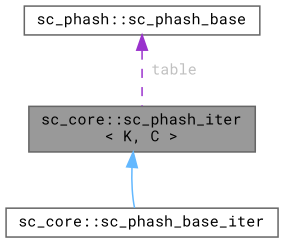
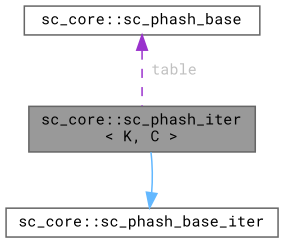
node "sc_phash::sc_phash_base": label "sc_phash::sc_phash_base" -> "sc_core::sc_phash_base"
edge "sc_core::sc_phash_base_iter" -> "sc_core::sc_phash_iter < K, C >": reversed
